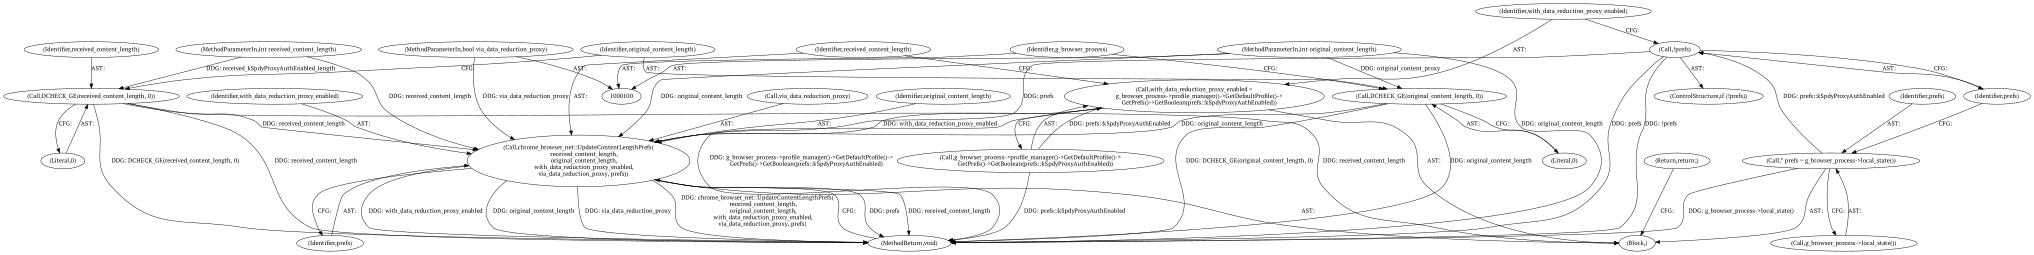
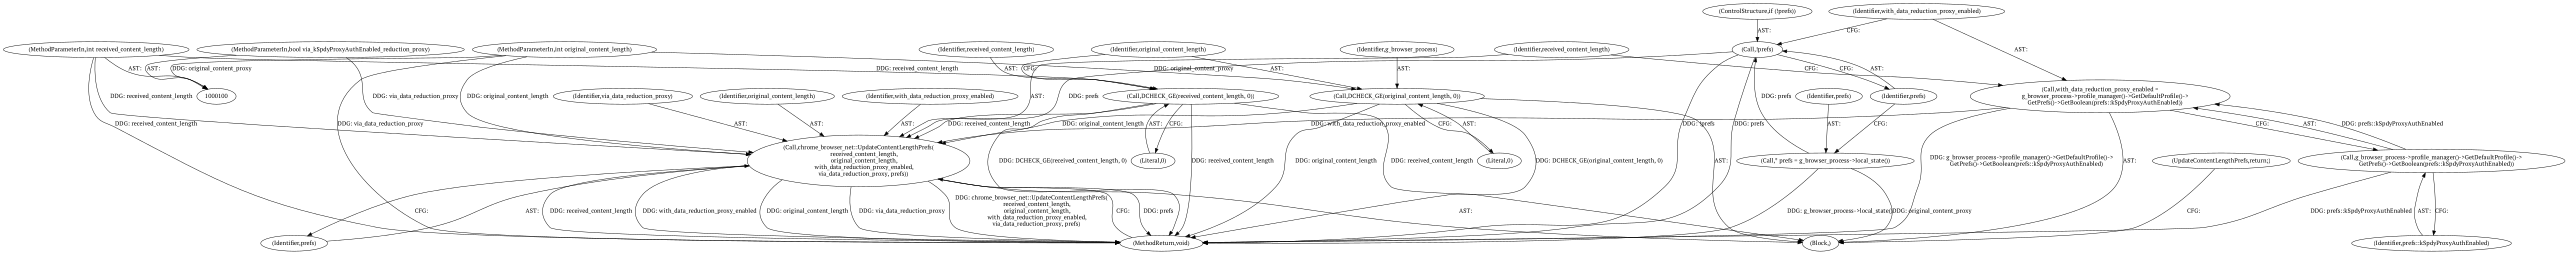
node "(MethodParameterIn,bool via_data_reduction_proxy)": label "(MethodParameterIn,bool via_data_reduction_proxy)" -> "(MethodParameterIn,bool via_kSpdyProxyAuthEnabled_reduction_proxy)"
edge "(Identifier,g_browser_process)" -> "1000100": now "(MethodParameterIn,int received_content_length)" -> "1000100"
edge "(MethodParameterIn,int received_content_length)" -> "(Call,DCHECK_GE(received_content_length, 0))": label "DDG: received_kSpdyProxyAuthEnabled_length" -> "DDG: received_content_length"
edge "(MethodParameterIn,int original_content_length)" -> "1000100": label "AST: " -> "DDG: original_content_proxy"
edge "(Identifier,g_browser_process)" -> "(Call,DCHECK_GE(original_content_length, 0))": label "CFG: " -> "AST: "
edge "(Call,!prefs)" -> "(ControlStructure,if (!prefs))": reversed
node "(Call,via_data_reduction_proxy)": label "(Call,via_data_reduction_proxy)" -> "(Identifier,via_data_reduction_proxy)"
edge "(Call,* prefs = g_browser_process->local_state())" -> "(Call,!prefs)": label "DDG: prefs::kSpdyProxyAuthEnabled" -> "DDG: prefs"
edge "(Call,DCHECK_GE(original_content_length, 0))" -> "(Block,)": added, label "AST:"
edge "(MethodParameterIn,int original_content_length)" -> "(MethodReturn,void)": label "DDG: original_content_length" -> "DDG: via_data_reduction_proxy"
node "(Return,return;)": label "(Return,return;)" -> "(UpdateContentLengthPrefs,return;)"
edge "(Call,* prefs = g_browser_process->local_state())" -> "(Block,)": label "AST: " -> "DDG: original_content_proxy"
edge "(MethodParameterIn,int received_content_length)" -> "(MethodReturn,void)": added, label "DDG: received_content_length"
node "(Call,g_browser_process->local_state())": removed
node "(Identifier,prefs::kSpdyProxyAuthEnabled)": added
